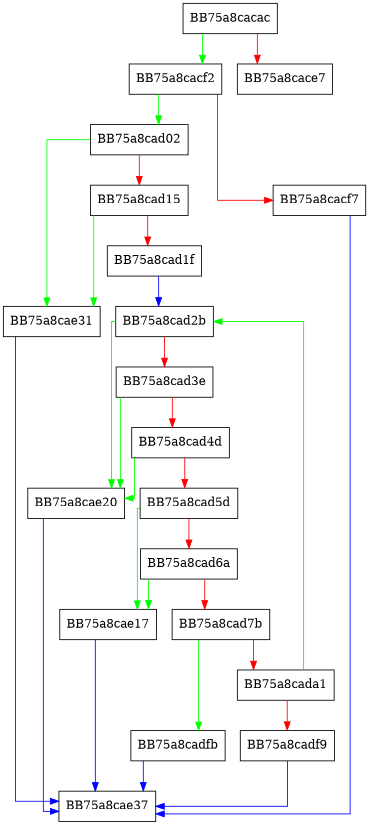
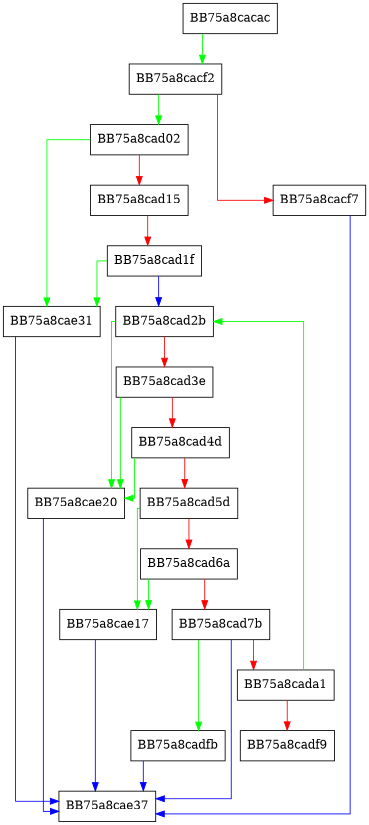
node "BB75a8cace7": removed
edge "BB75a8cad15" -> "BB75a8cae31": now "BB75a8cad1f" -> "BB75a8cae31"
edge "BB75a8cadf9" -> "BB75a8cae37": now "BB75a8cad7b" -> "BB75a8cae37"
